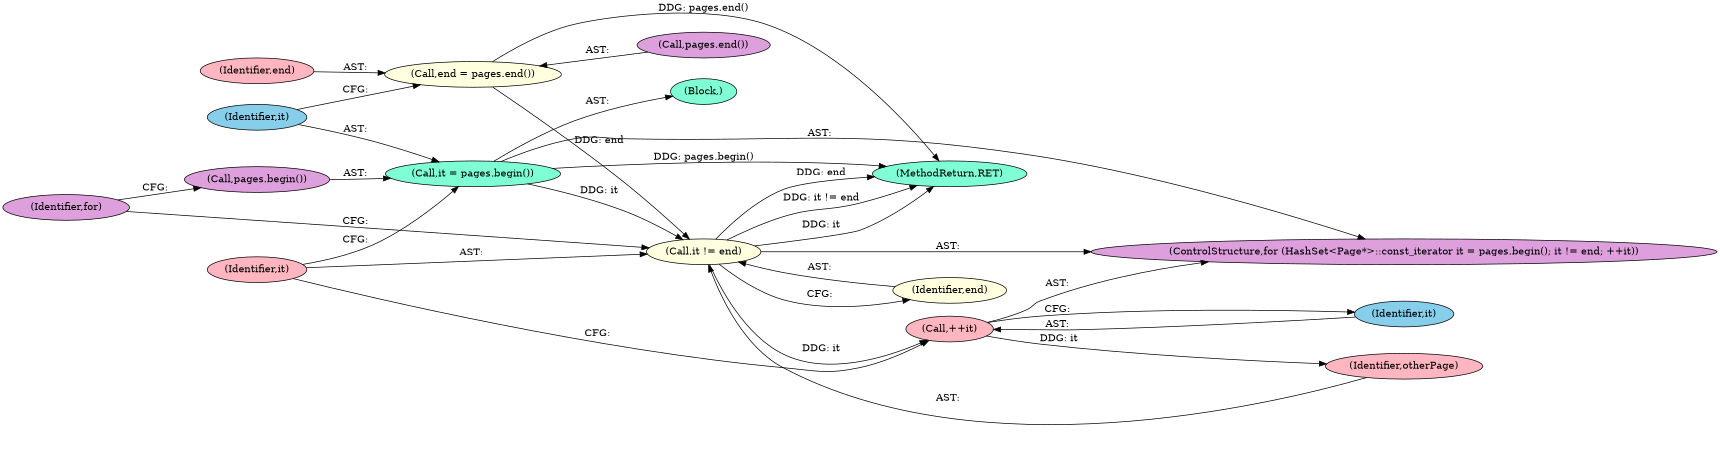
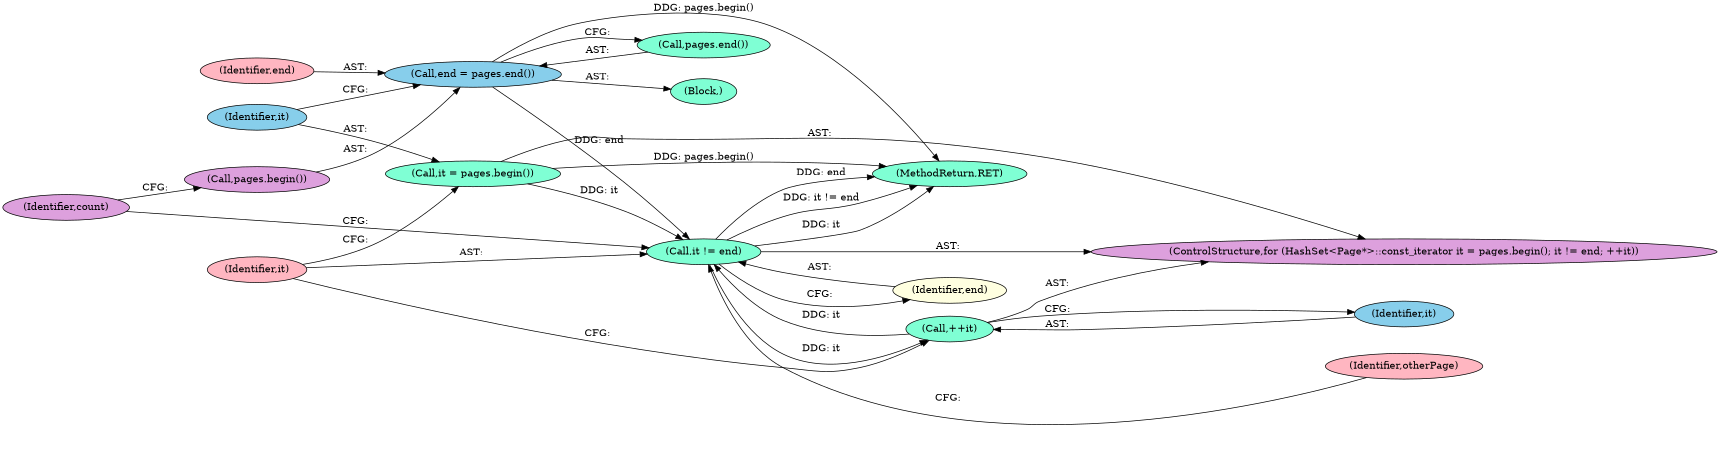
edge "(Call,end = pages.end())" -> "(MethodReturn,RET)": label "DDG: pages.end()" -> "DDG: pages.begin()"
edge "(Call,end = pages.end())" -> "(Call,pages.end())": added, label "CFG:"
node "(Call,pages.end())": fillcolor plum -> aquamarine
node "(Call,end = pages.end())": fillcolor lightyellow -> skyblue
edge "(Call,it = pages.begin())" -> "(Block,)": now "(Call,end = pages.end())" -> "(Block,)"
edge "(Call,pages.begin())" -> "(Call,it = pages.begin())": now "(Call,pages.begin())" -> "(Call,end = pages.end())"
node "(Identifier,for)": label "(Identifier,for)" -> "(Identifier,count)"
node "(Call,it != end)": fillcolor lightyellow -> aquamarine
node "(Call,++it)": fillcolor lightpink -> aquamarine
edge "(Call,++it)" -> "(Identifier,otherPage)": now "(Call,++it)" -> "(Call,it != end)"
edge "(Identifier,otherPage)" -> "(Call,it != end)": label "AST: " -> "CFG: "
